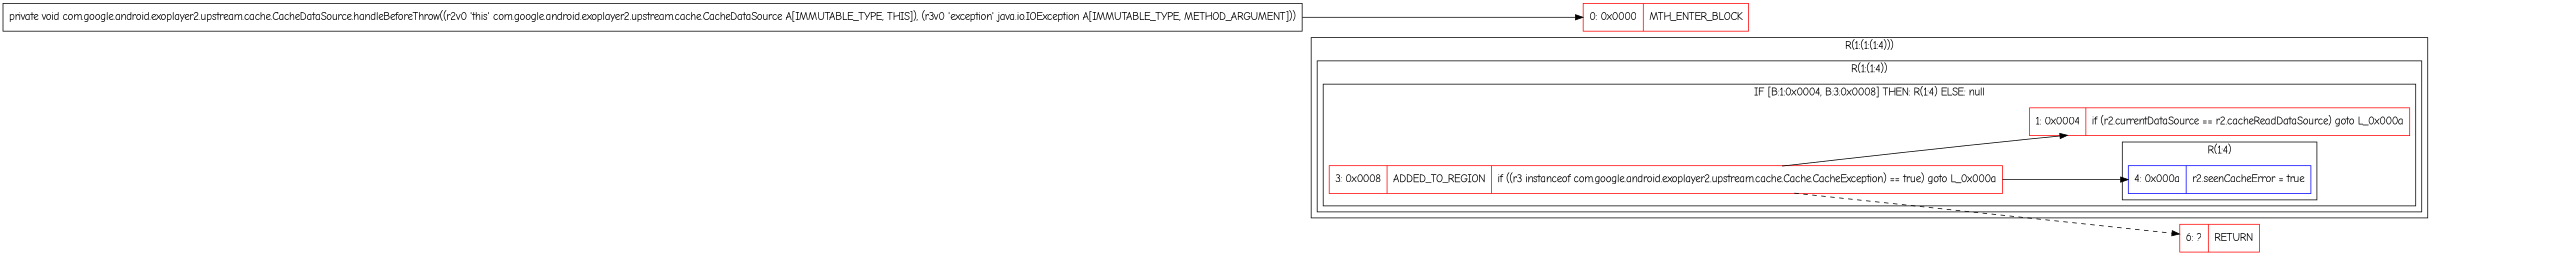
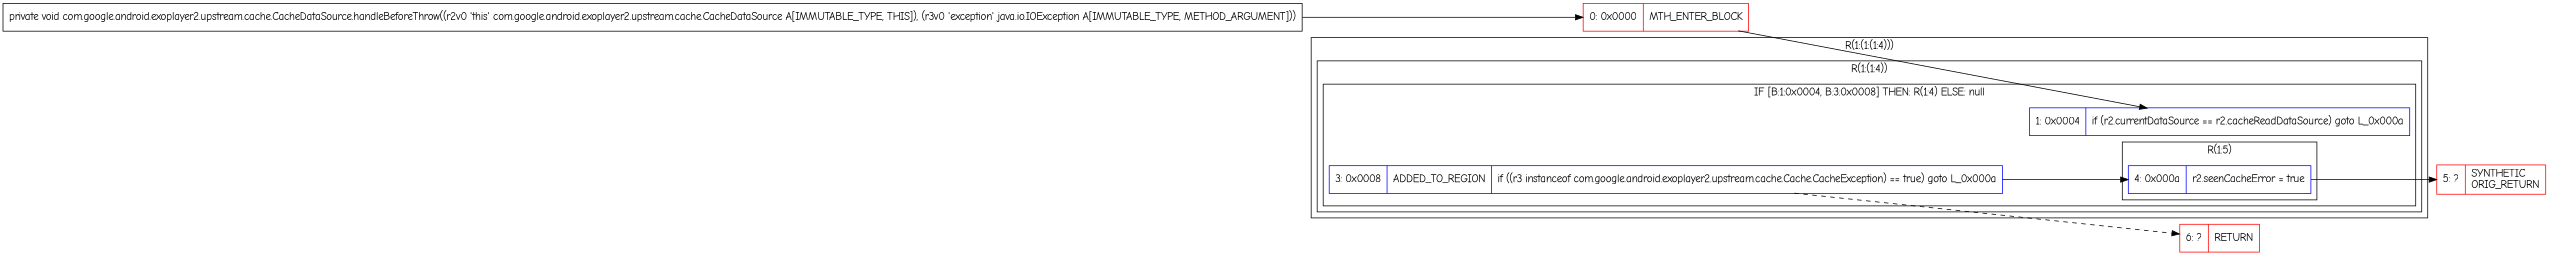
node "1: 0x0004": color red -> blue
edge "3: 0x0008" -> "1: 0x0004": now "0: 0x0000" -> "1: 0x0004"
cluster "R(1:4)": label "R(1:4)" -> "R(1:5)"
node "3: 0x0008": color red -> blue
node "5: ?": added
